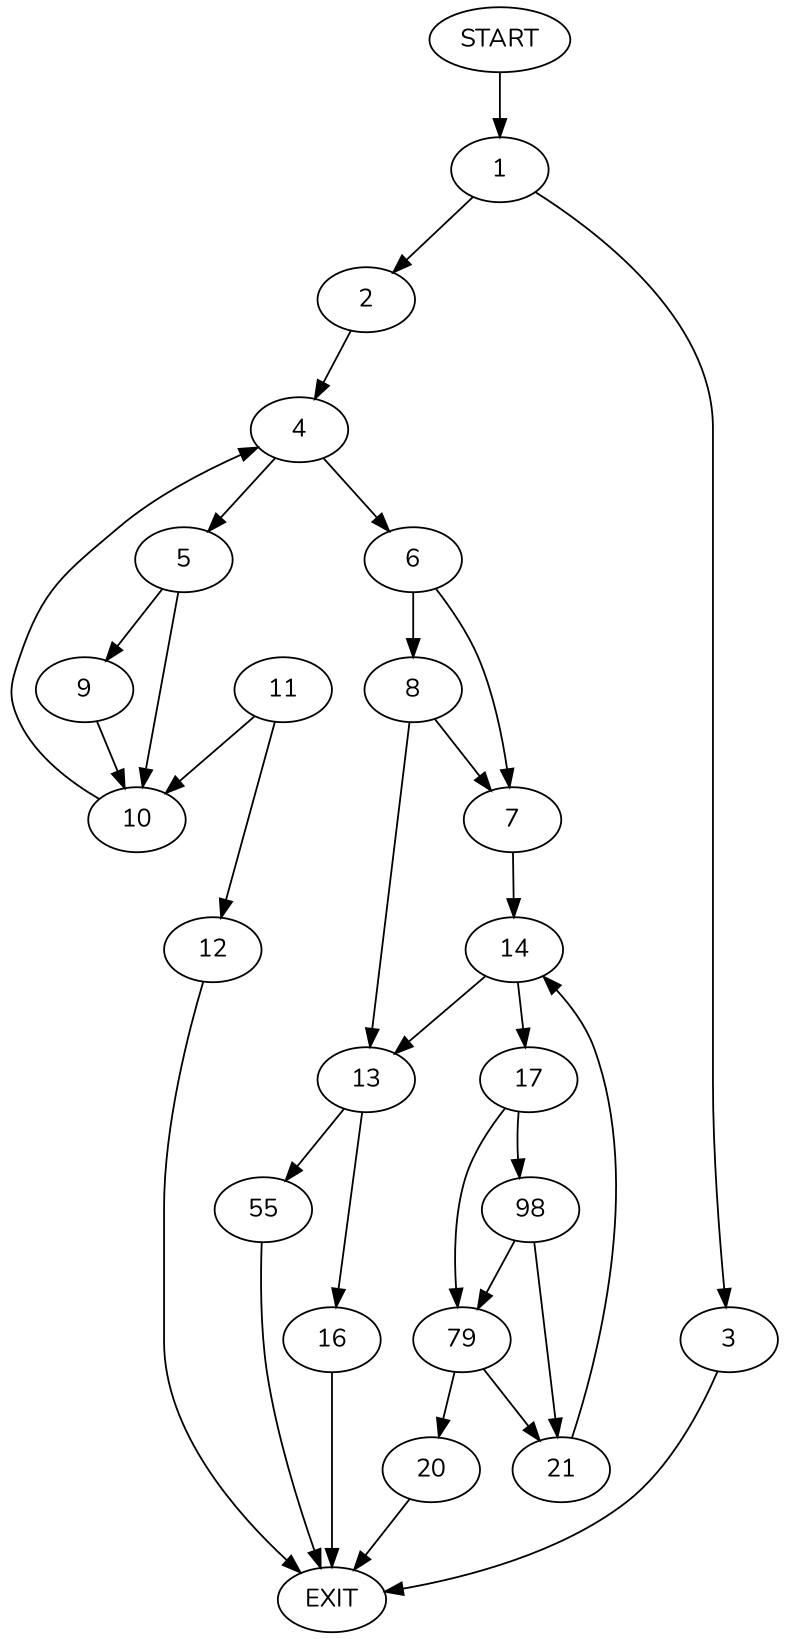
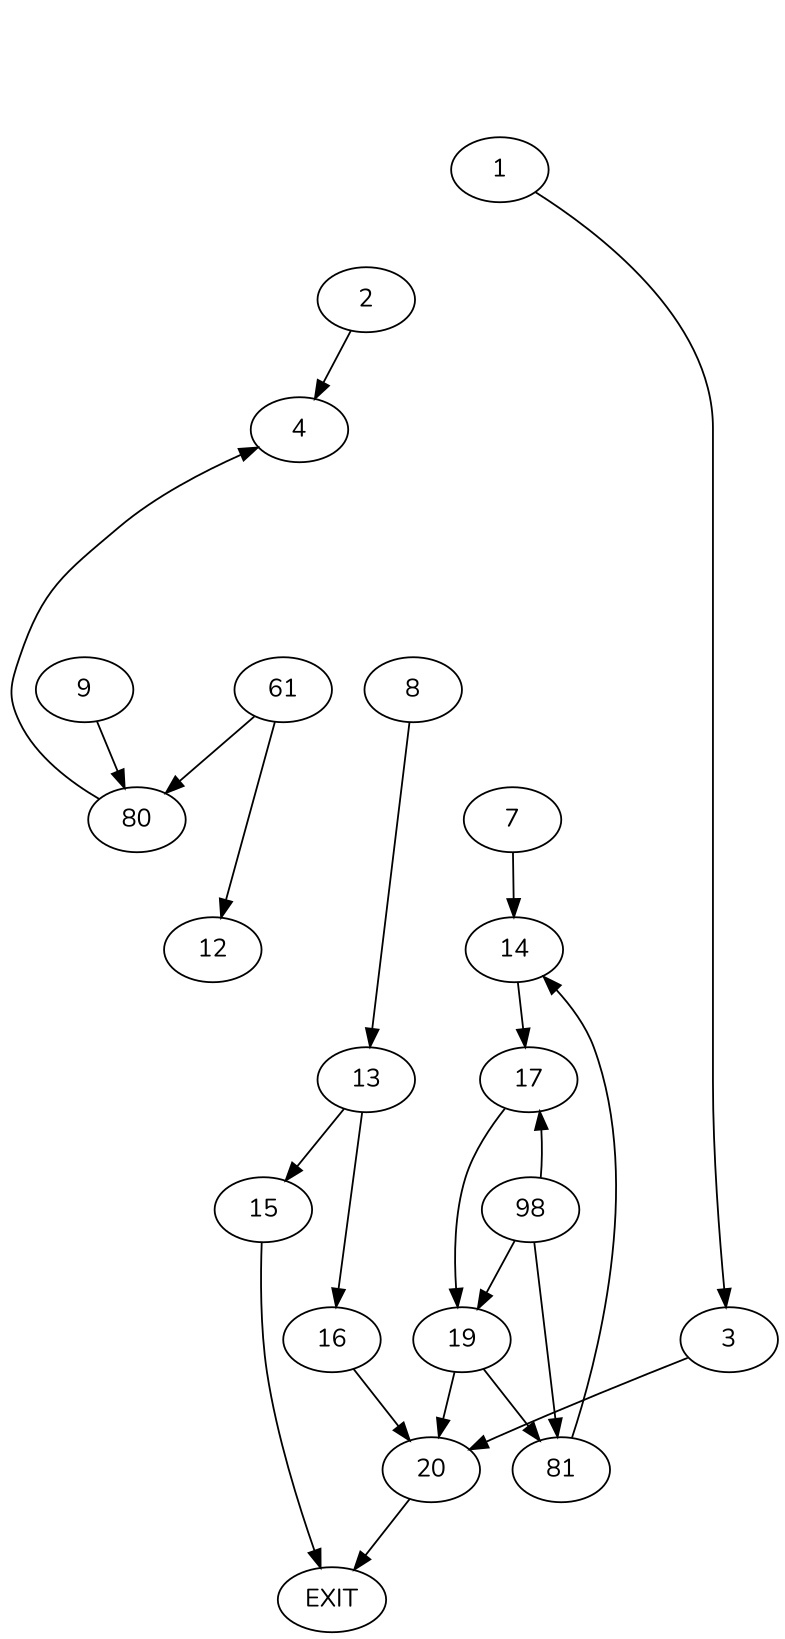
node "START": removed
edge "1" -> "2": removed
node "5": removed
node "6": removed
node "11": label "11" -> "61"
edge "8" -> "7": removed
node "10": label "10" -> "80"
edge "14" -> "13": removed
edge "17" -> "98": reversed
node "55": label "55" -> "15"
edge "12" -> "EXIT": removed
node "79": label "79" -> "19"
edge "16" -> "EXIT": now "16" -> "20"
node "21": label "21" -> "81"
edge "3" -> "EXIT": now "3" -> "20"
